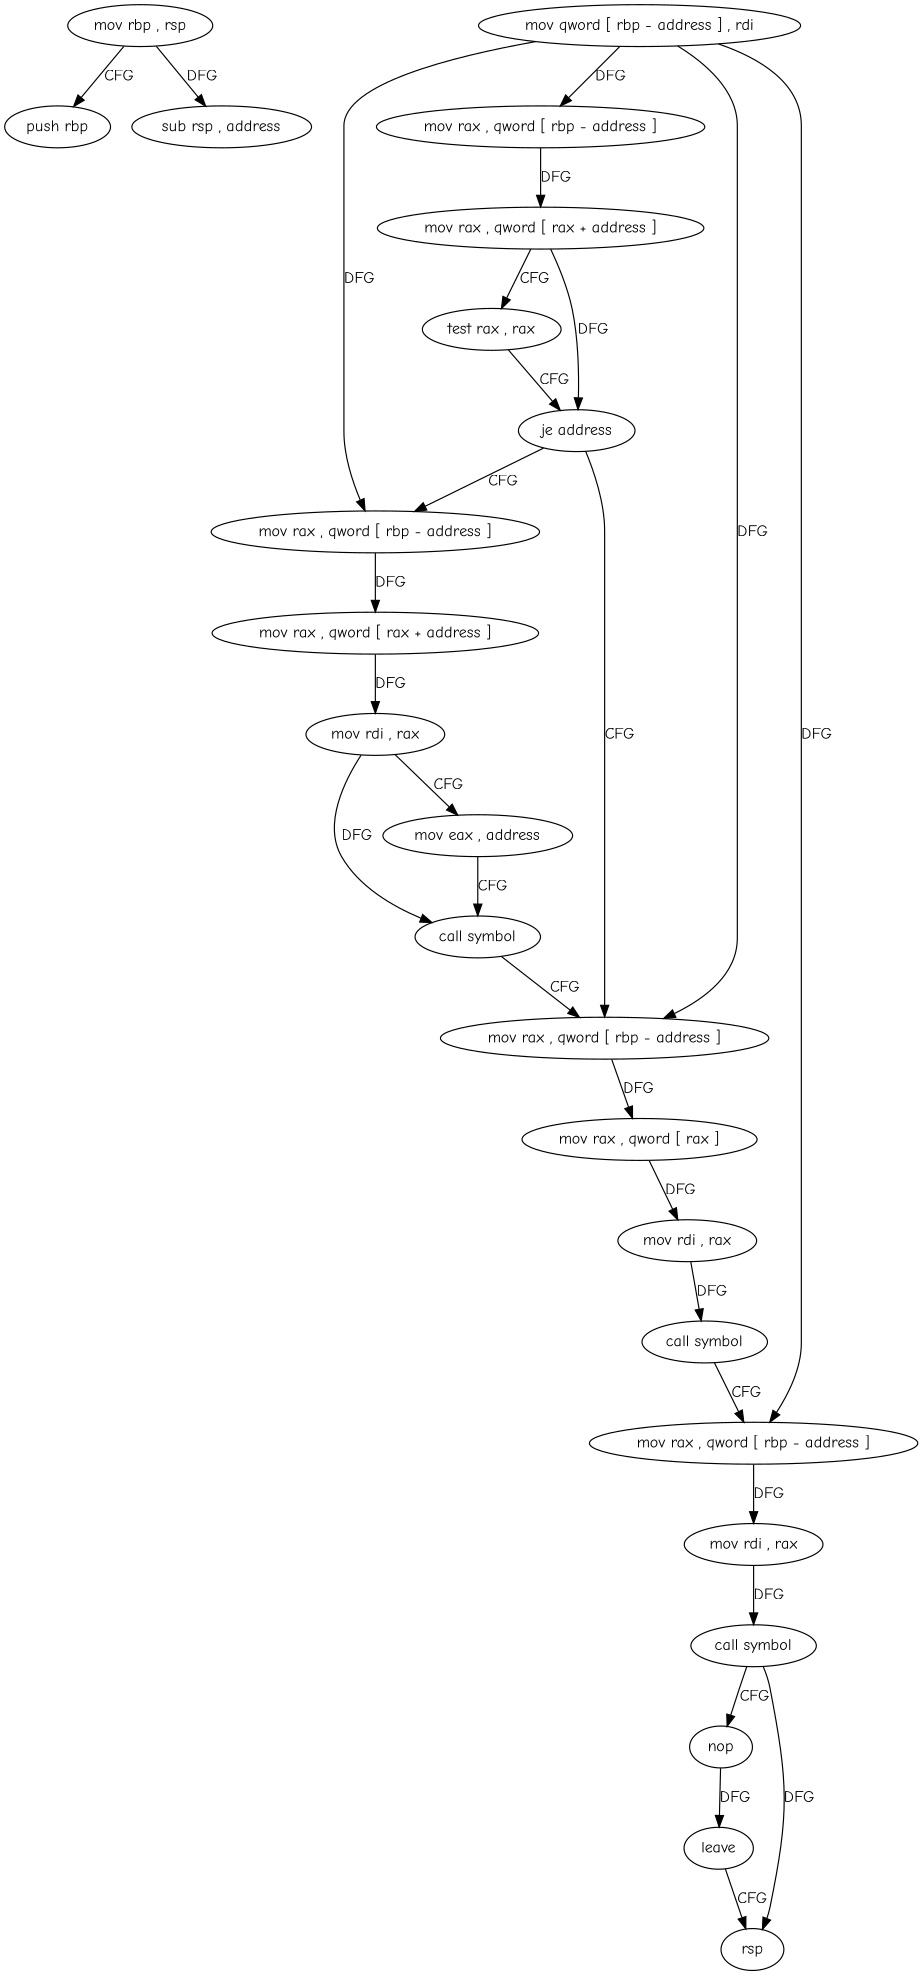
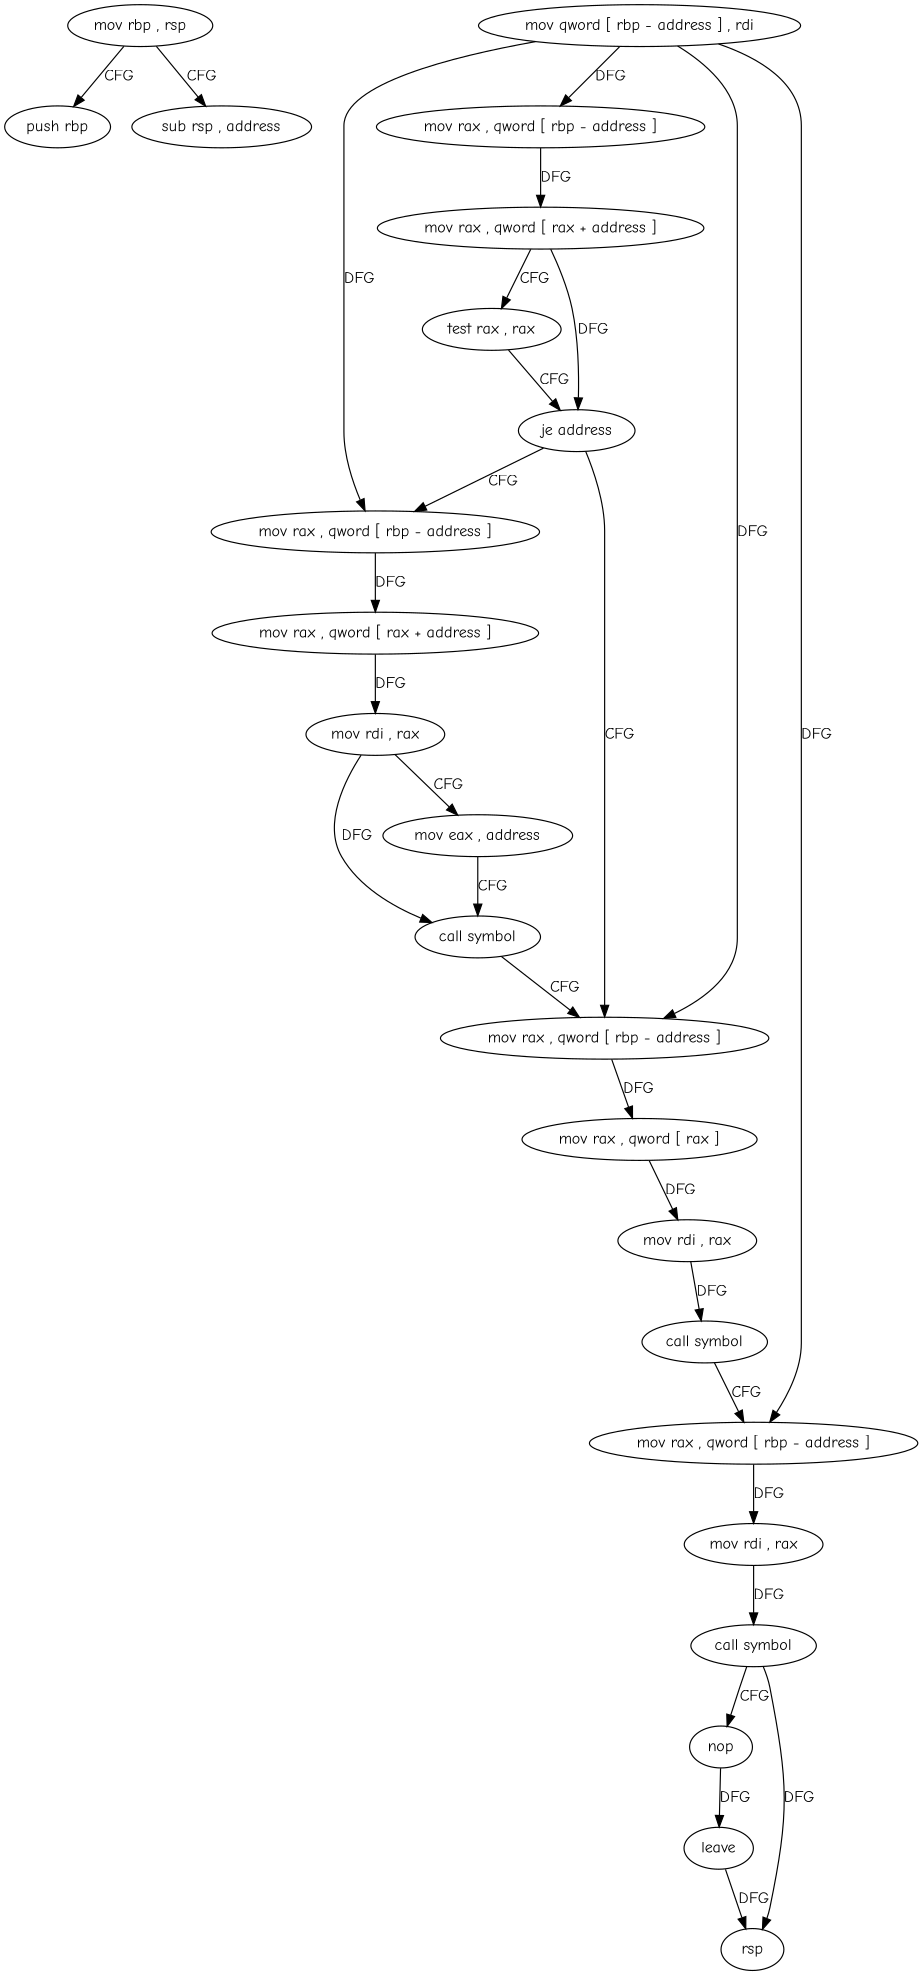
edge "mov rbp , rsp" -> "sub rsp , address": label "DFG" -> "CFG"
edge "leave" -> "rsp": label "CFG" -> "DFG"
